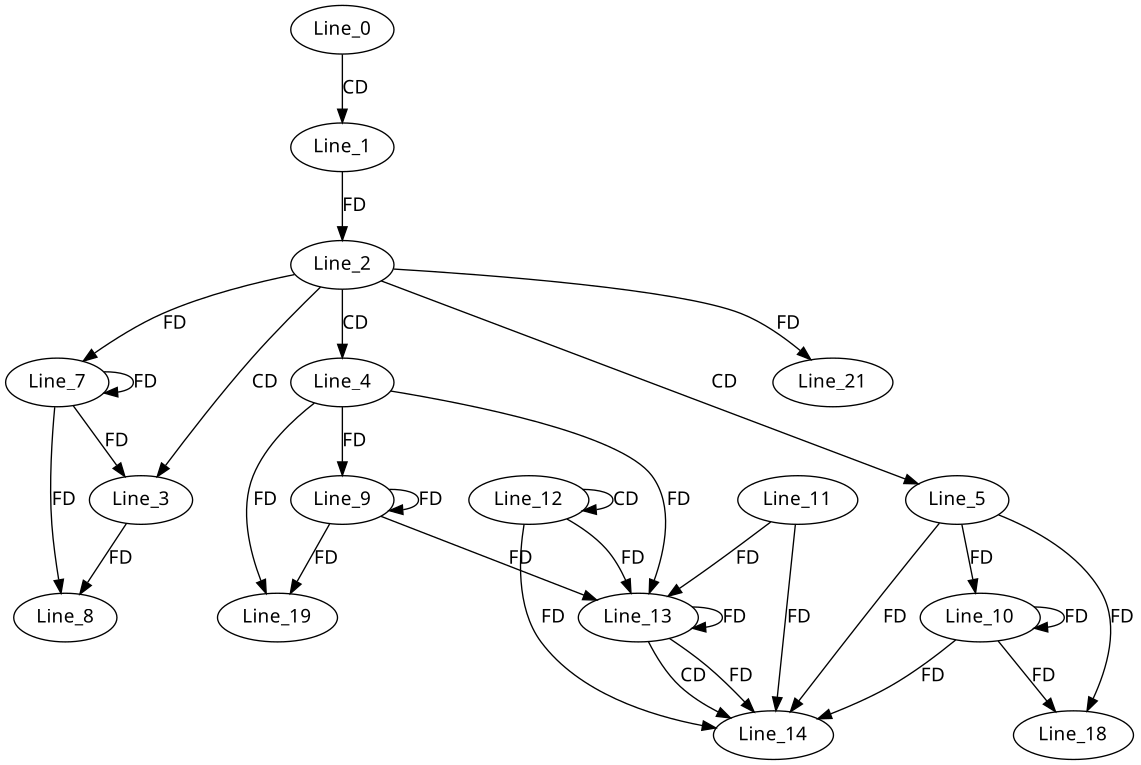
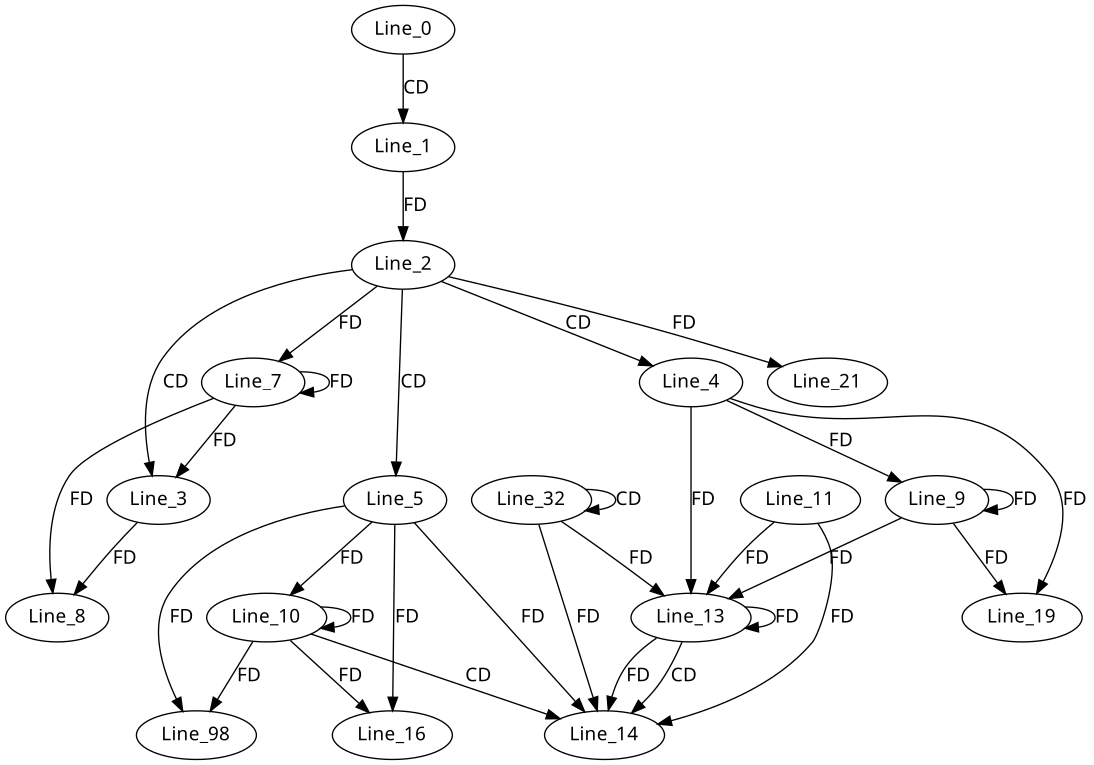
node "Line_12": label "Line_12" -> "Line_32"
edge "Line_10" -> "Line_14": label "FD" -> "CD"
node "Line_16": added
node "Line_18": label "Line_18" -> "Line_98"
